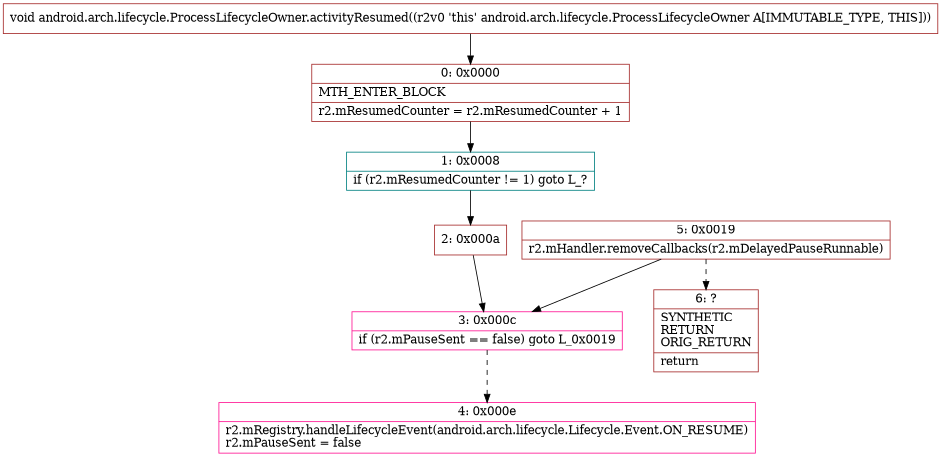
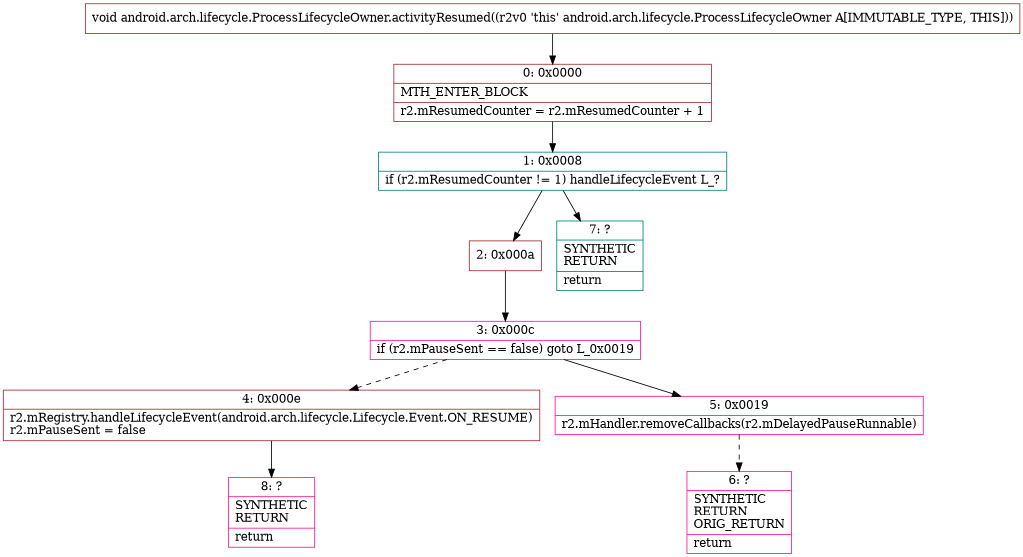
node "1: 0x0008": text "if (r2.mResumedCounter != 1) goto L_?" -> "if (r2.mResumedCounter != 1) handleLifecycleEvent L_?"
node "5: 0x0019": color brown -> deeppink
node "7: ?": added
edge "5: 0x0019" -> "3: 0x000c": reversed
node "6: ?": color brown -> deeppink
node "4: 0x000e": color deeppink -> brown
node "8: ?": added
